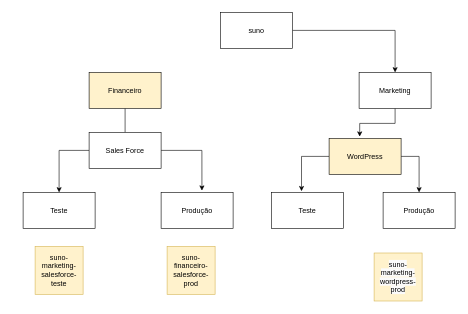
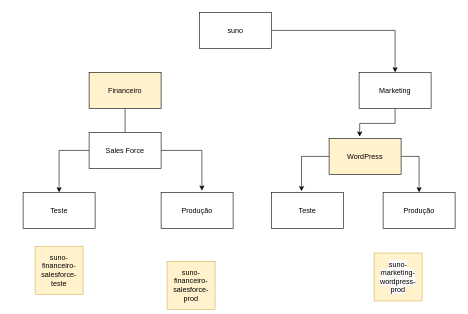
node "suno": moved (257, 30) -> (236, 30)
node "suno-marketing-salesforce-teste": label "suno-marketing-salesforce-teste" -> "suno-financeiro-salesforce-teste"
node "suno-financeiro-salesforce-prod": moved (191, 270) -> (191, 285)
